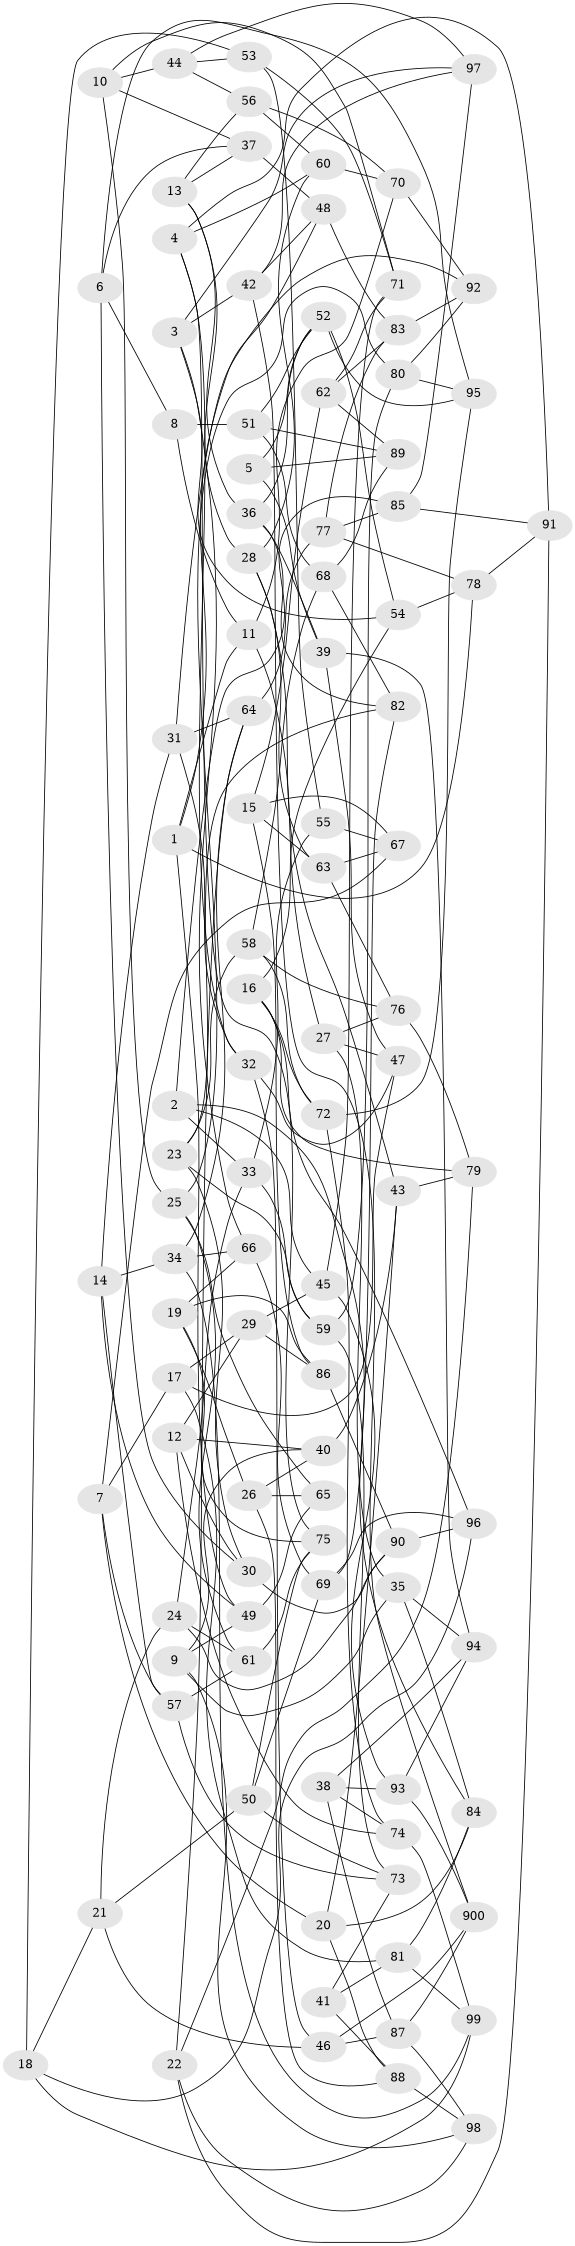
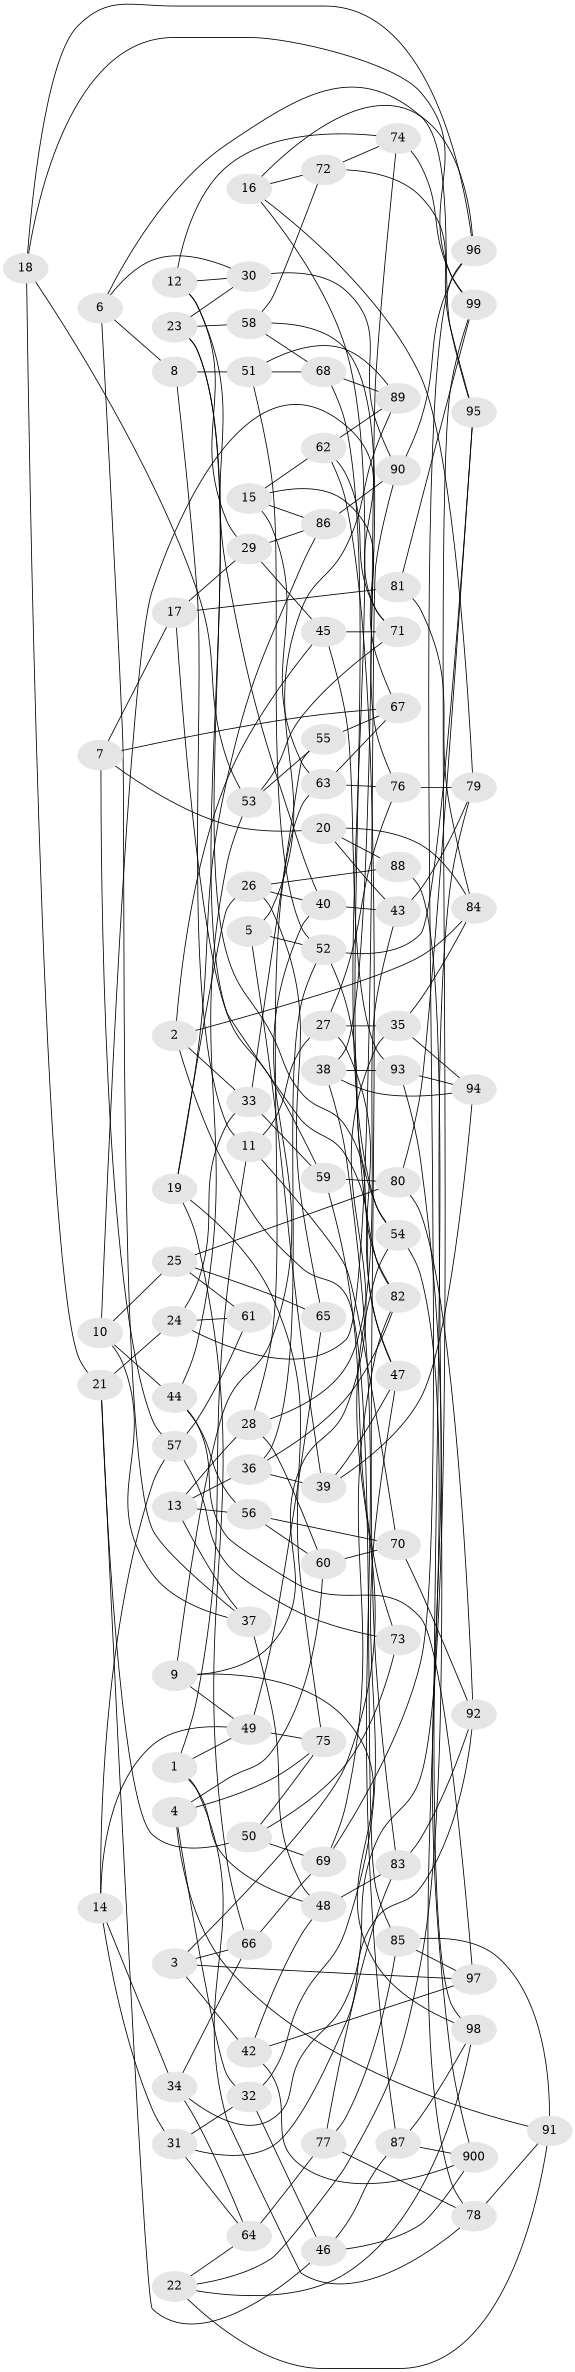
edge "75" -- "61": now "75" -- "49"
node "41": removed
